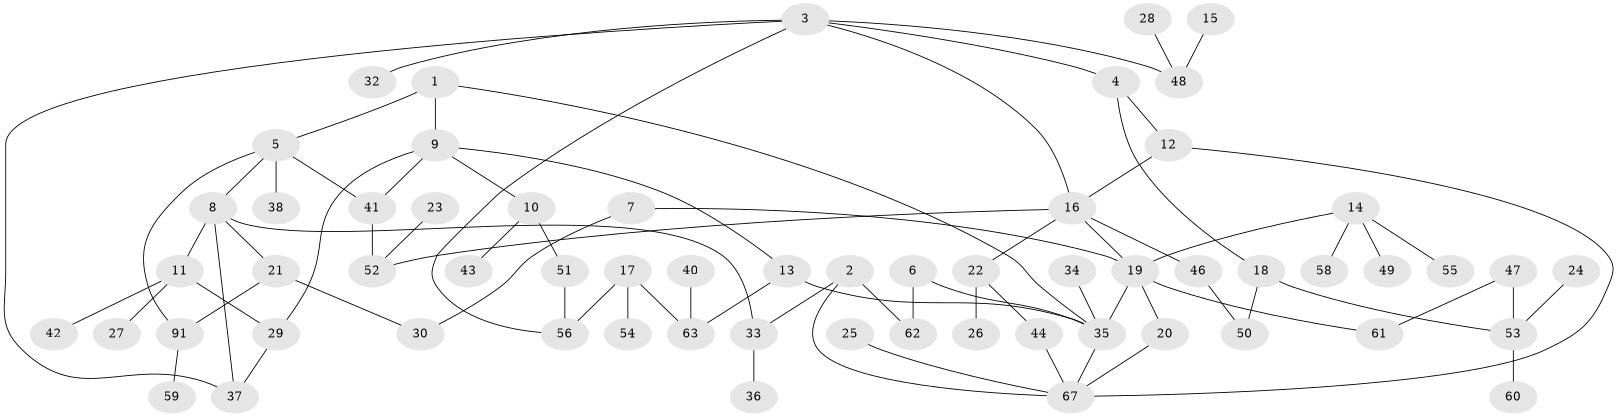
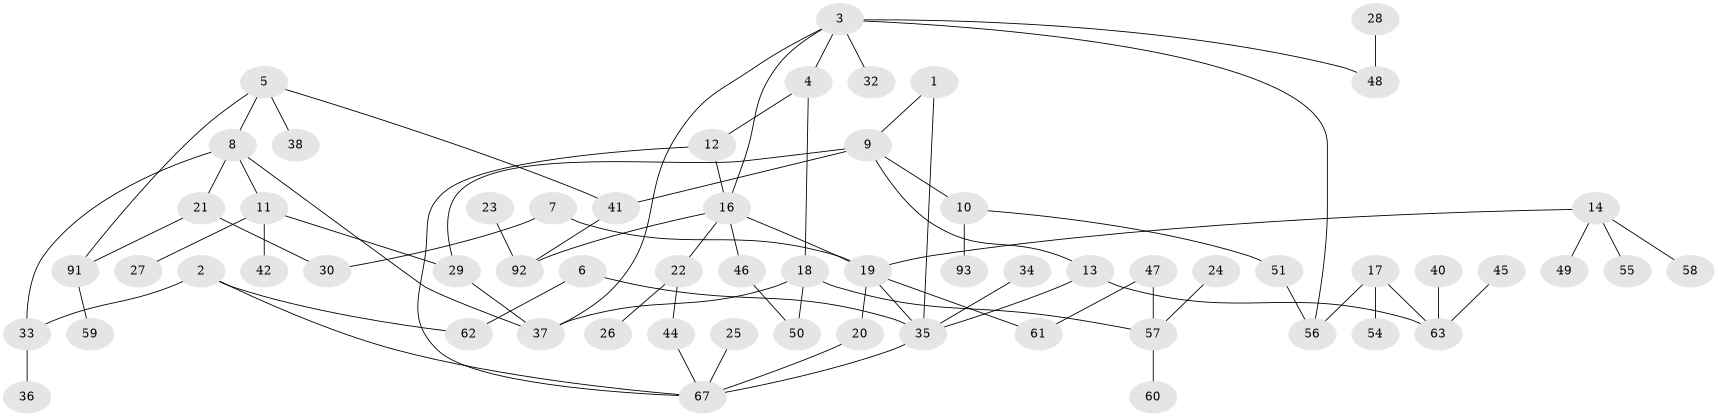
node "15": removed
edge "1" -- "5": removed
node "52": label "52" -> "92"
node "43": label "43" -> "93"
node "45": added
edge "18" -- "37": added
node "53": label "53" -> "57"
